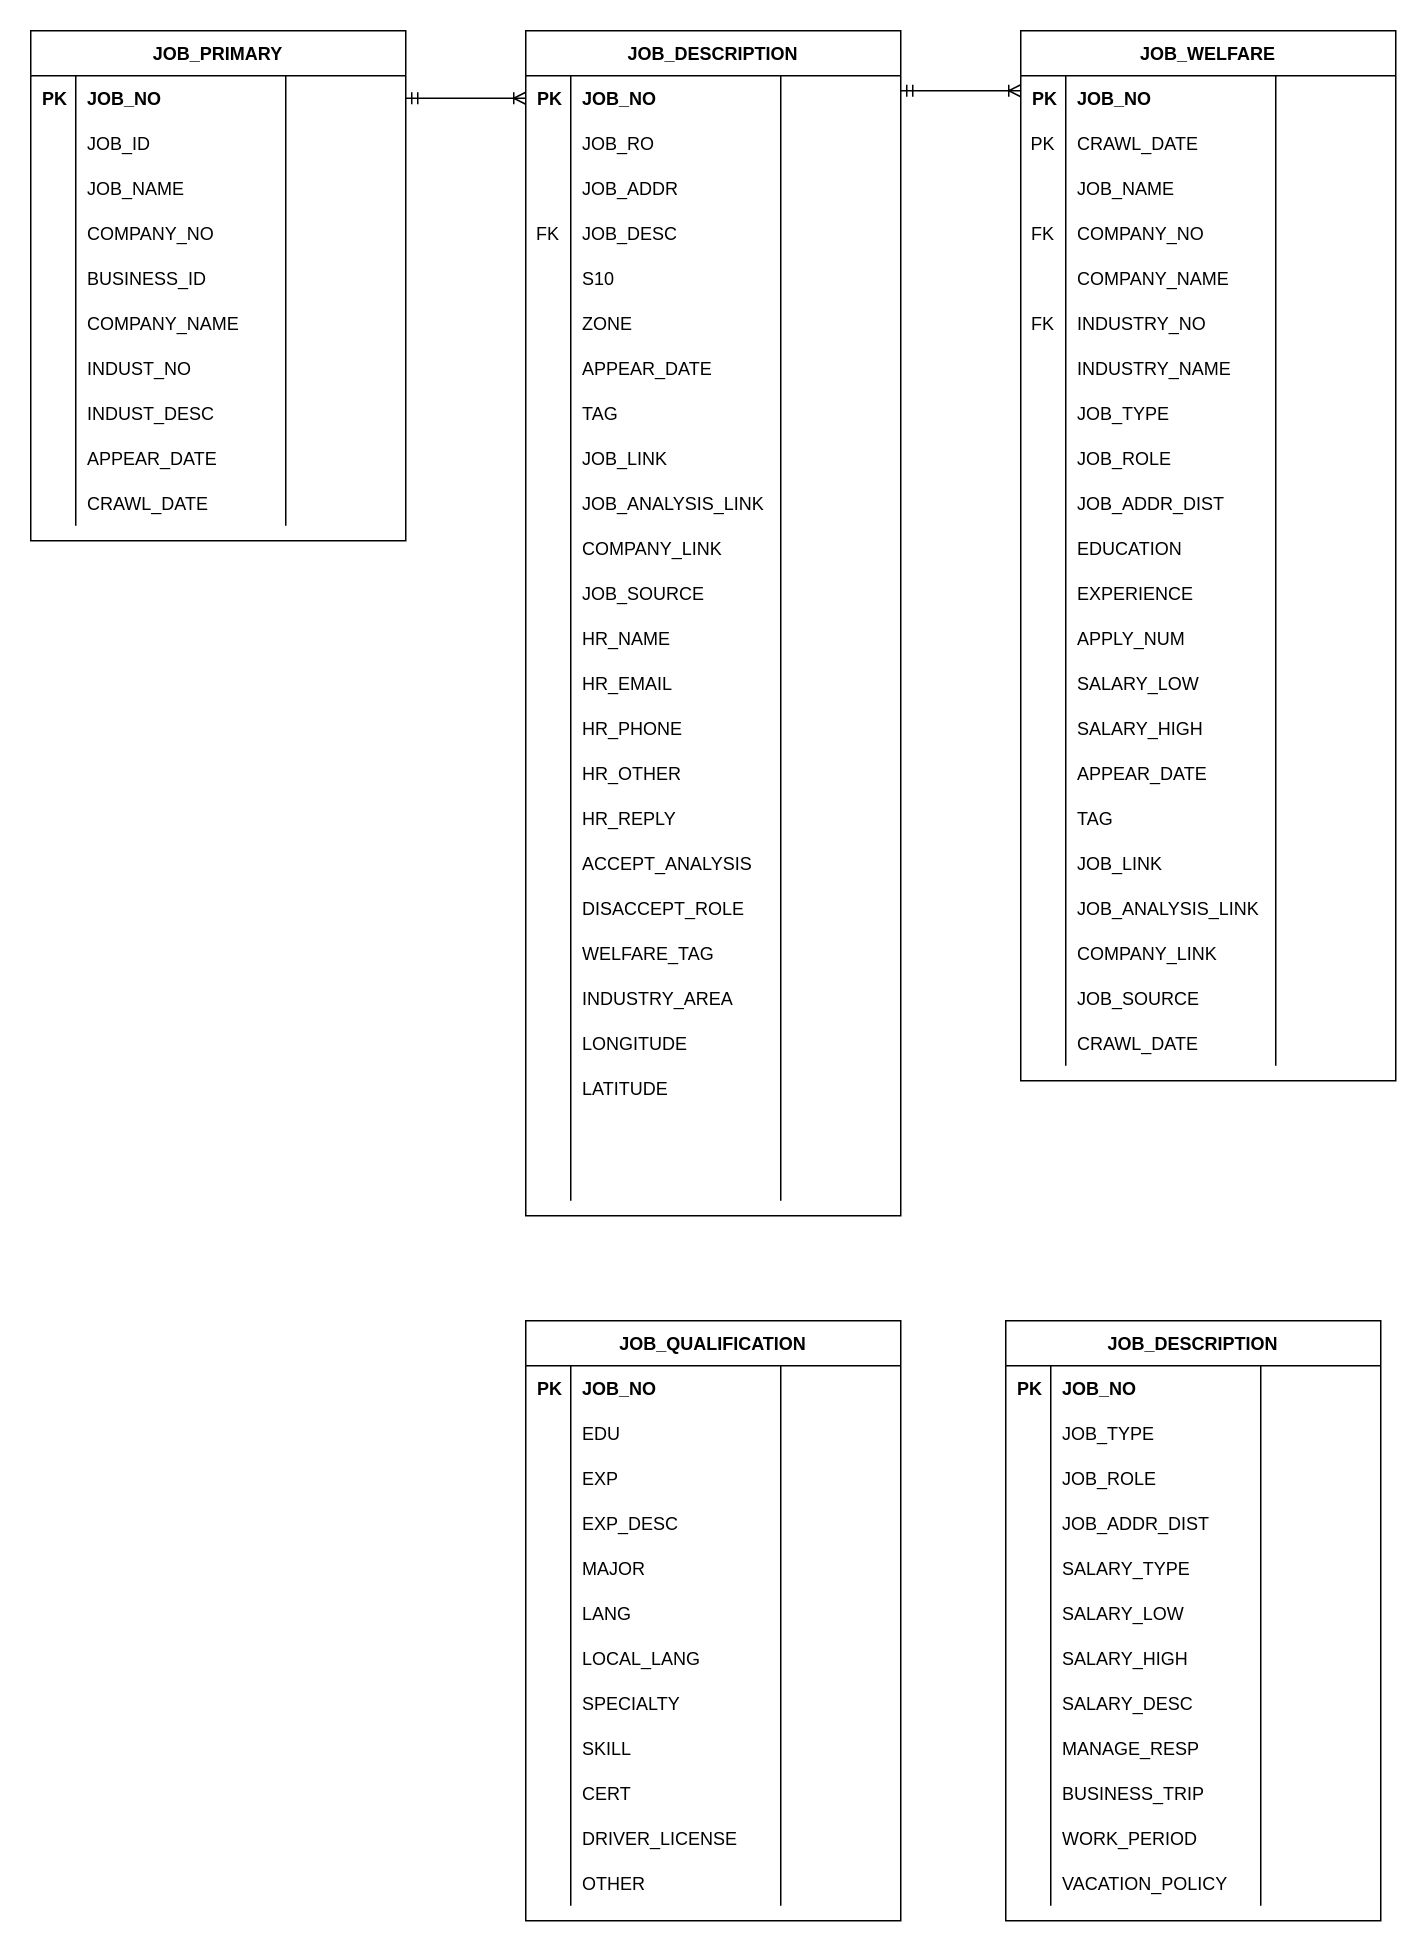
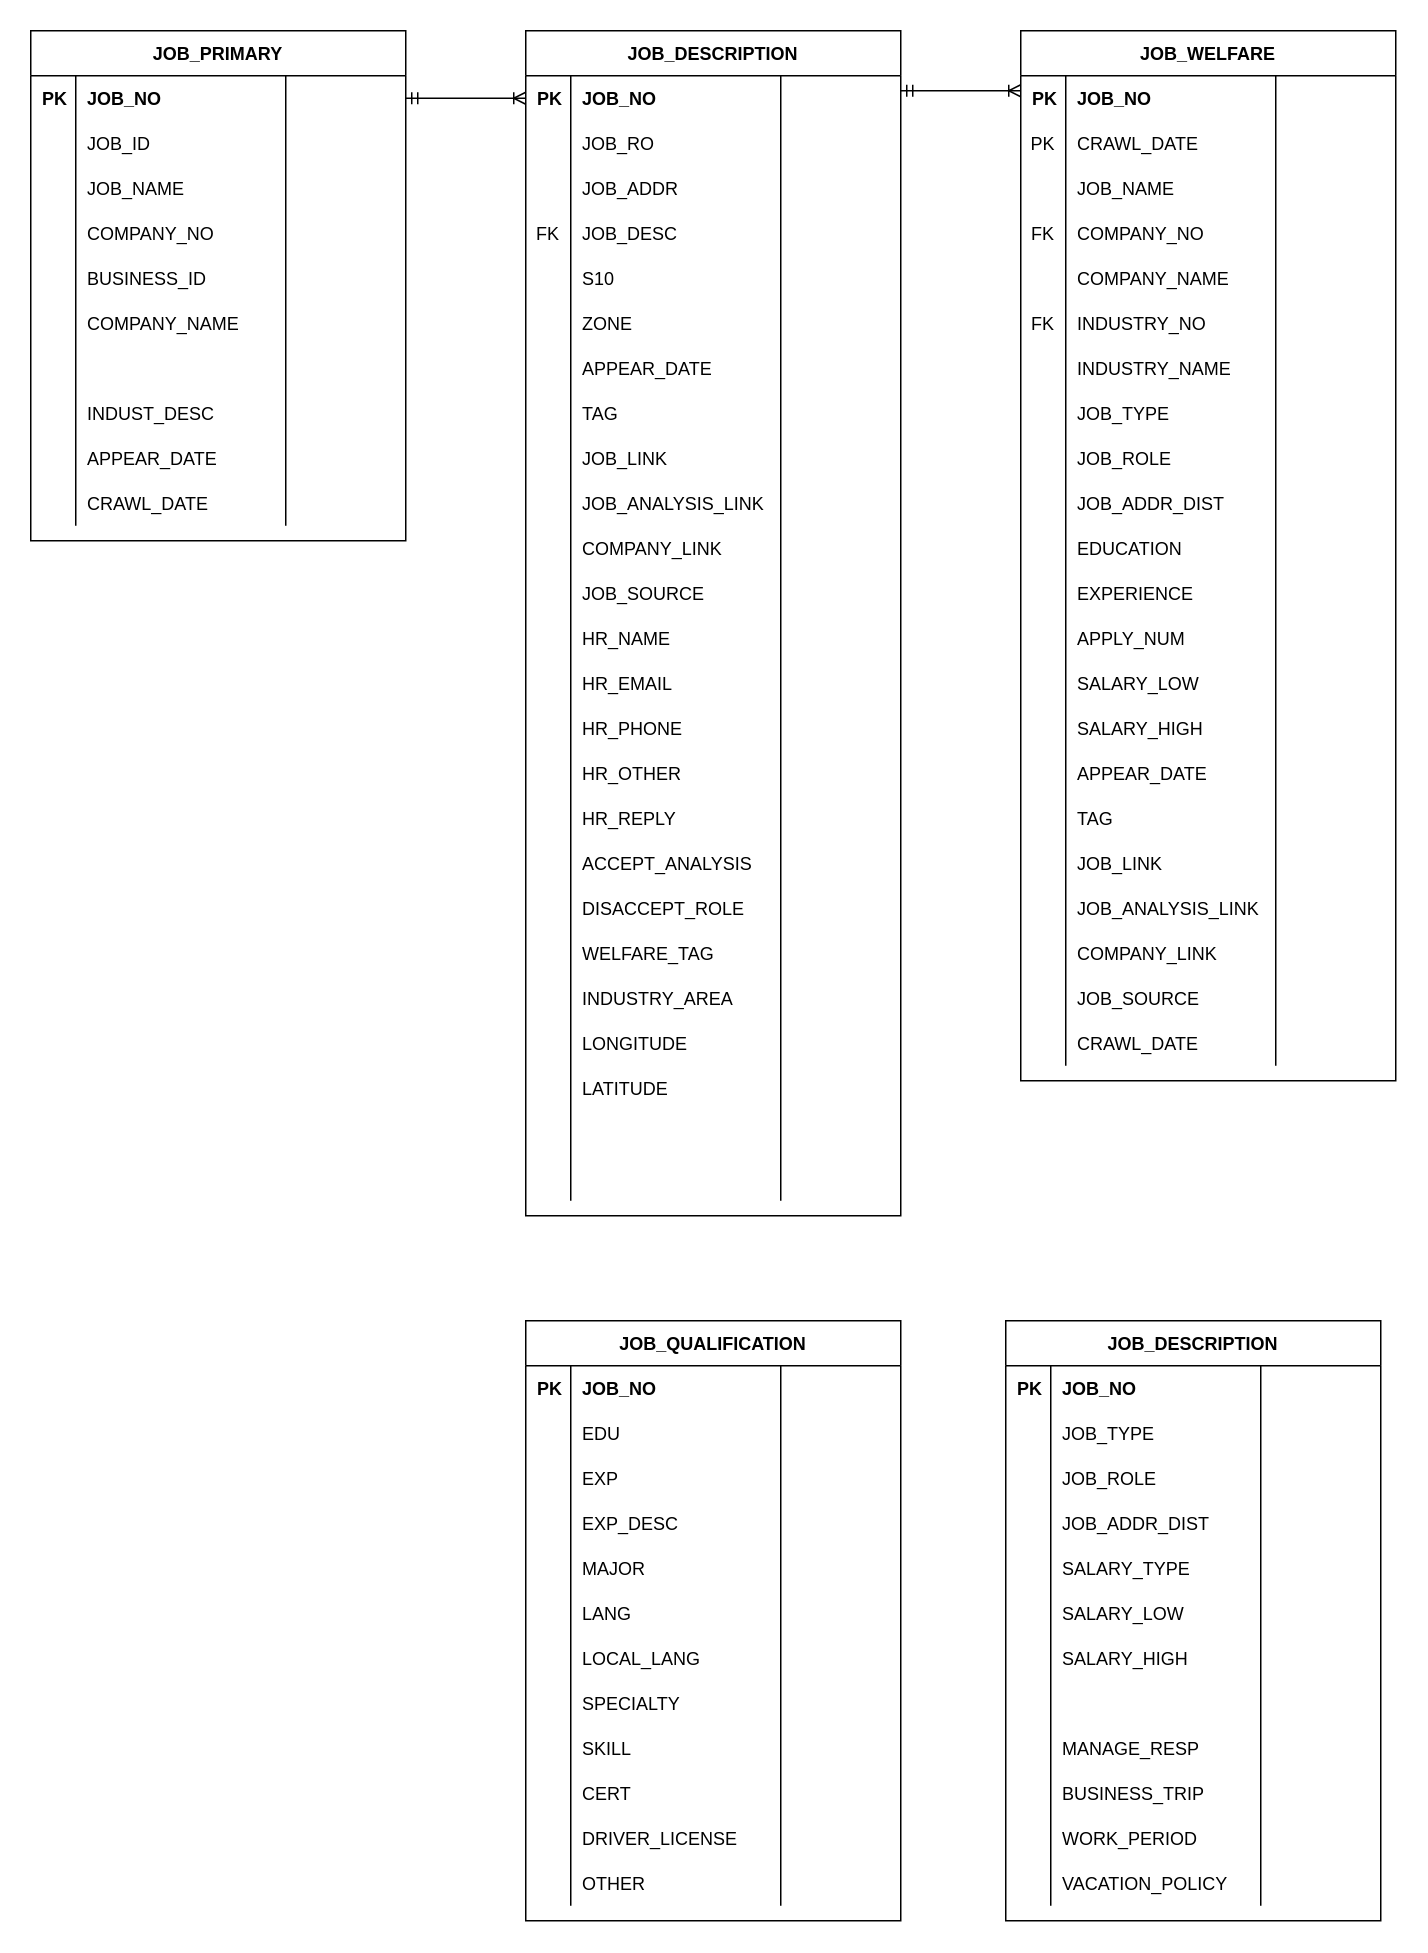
node "INDUST_NO": removed
node "SALARY_DESC": removed
